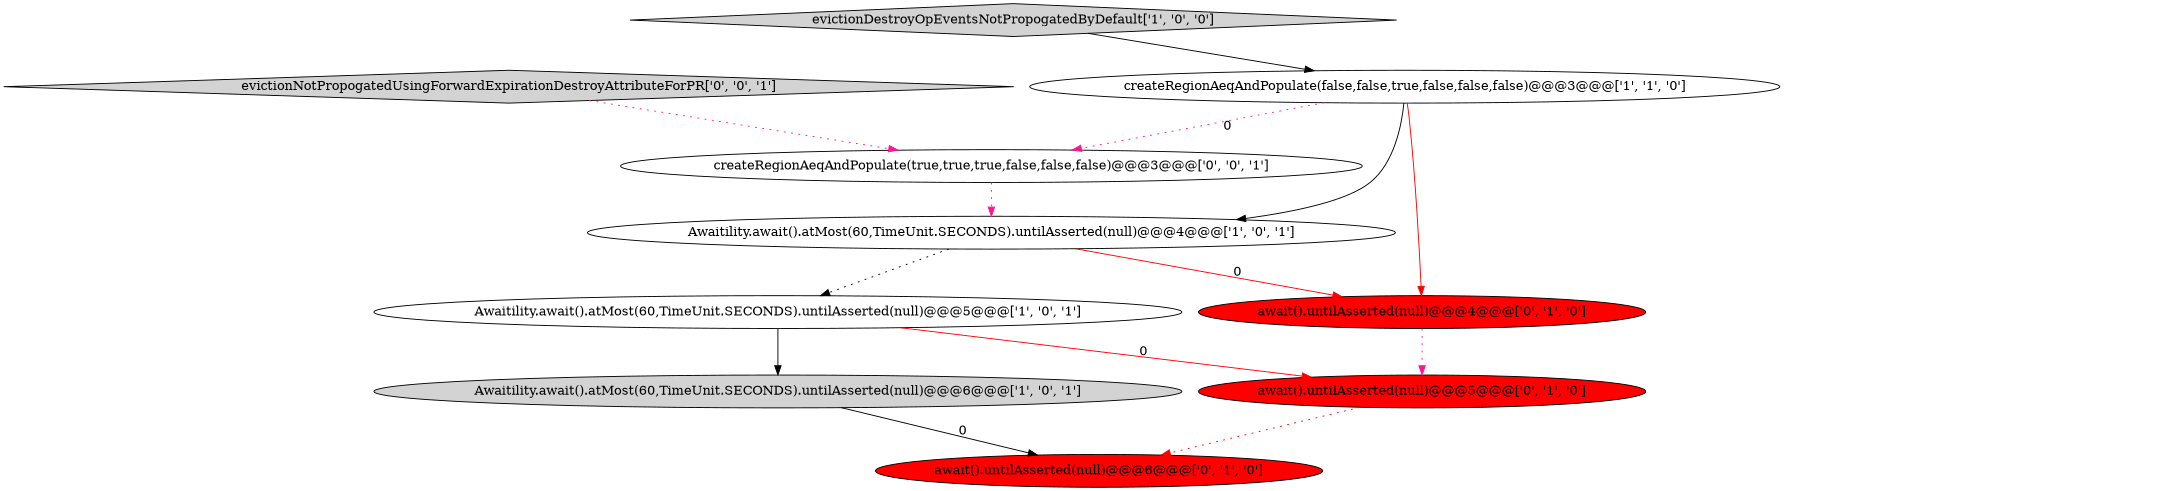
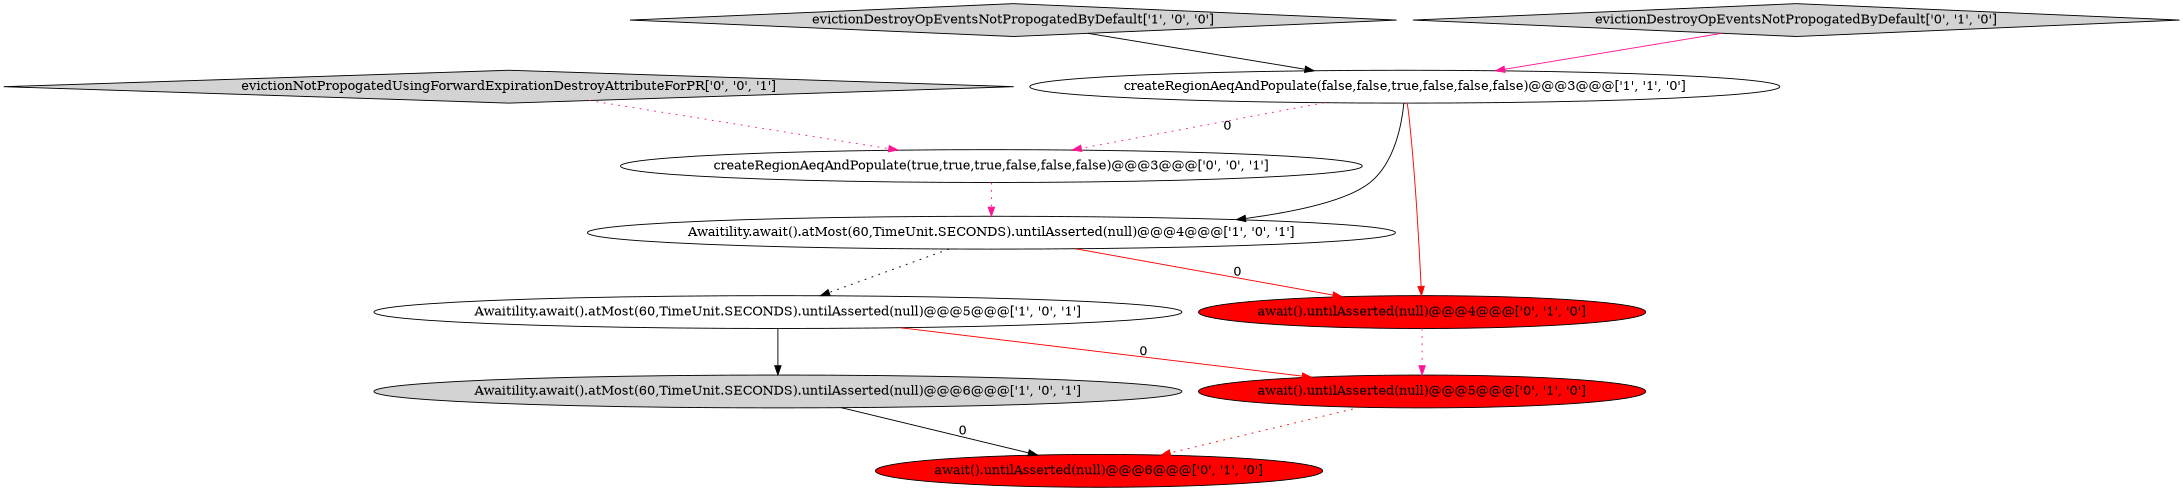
node "evictionDestroyOpEventsNotPropogatedByDefault['0', '1', '0']": added
